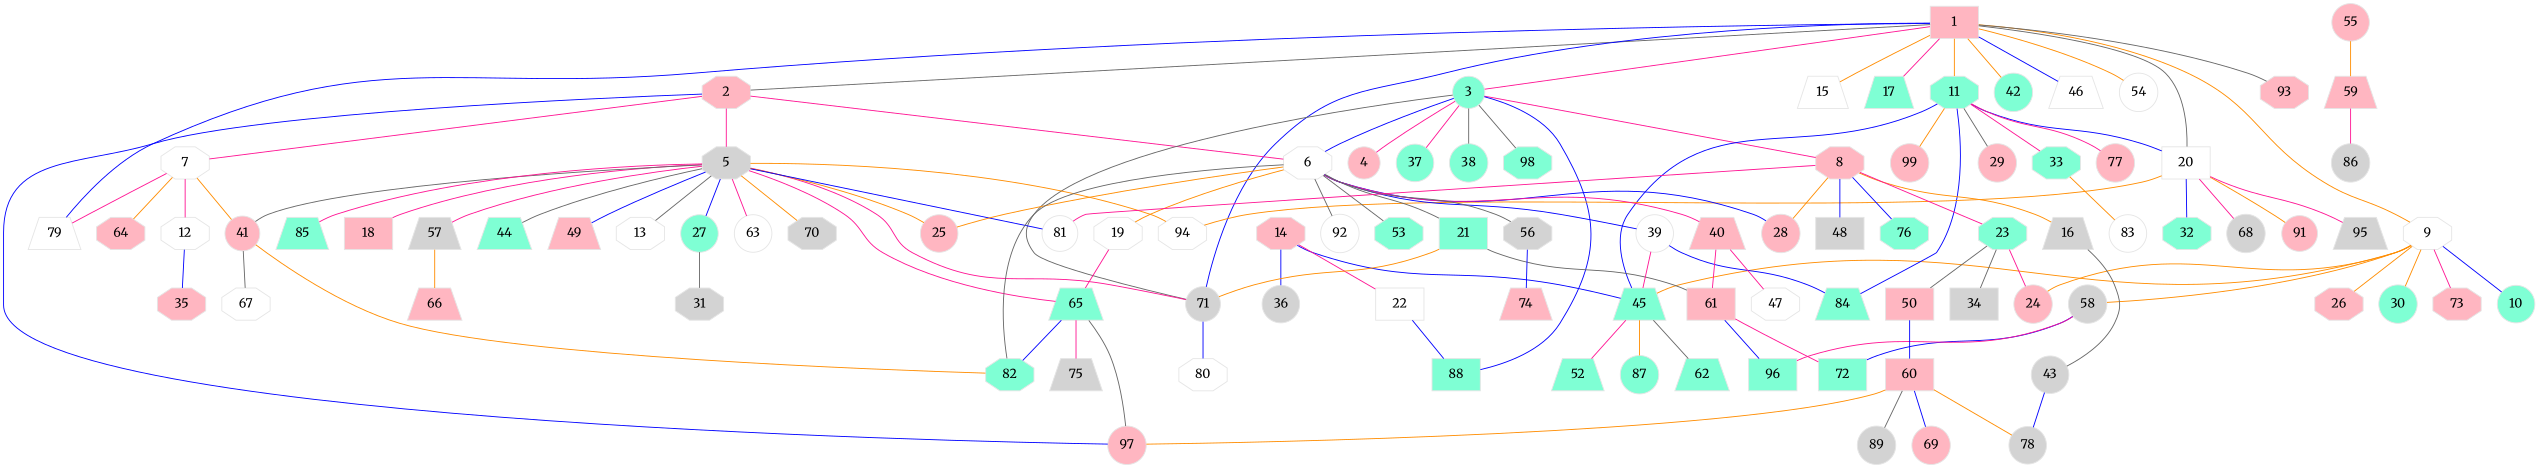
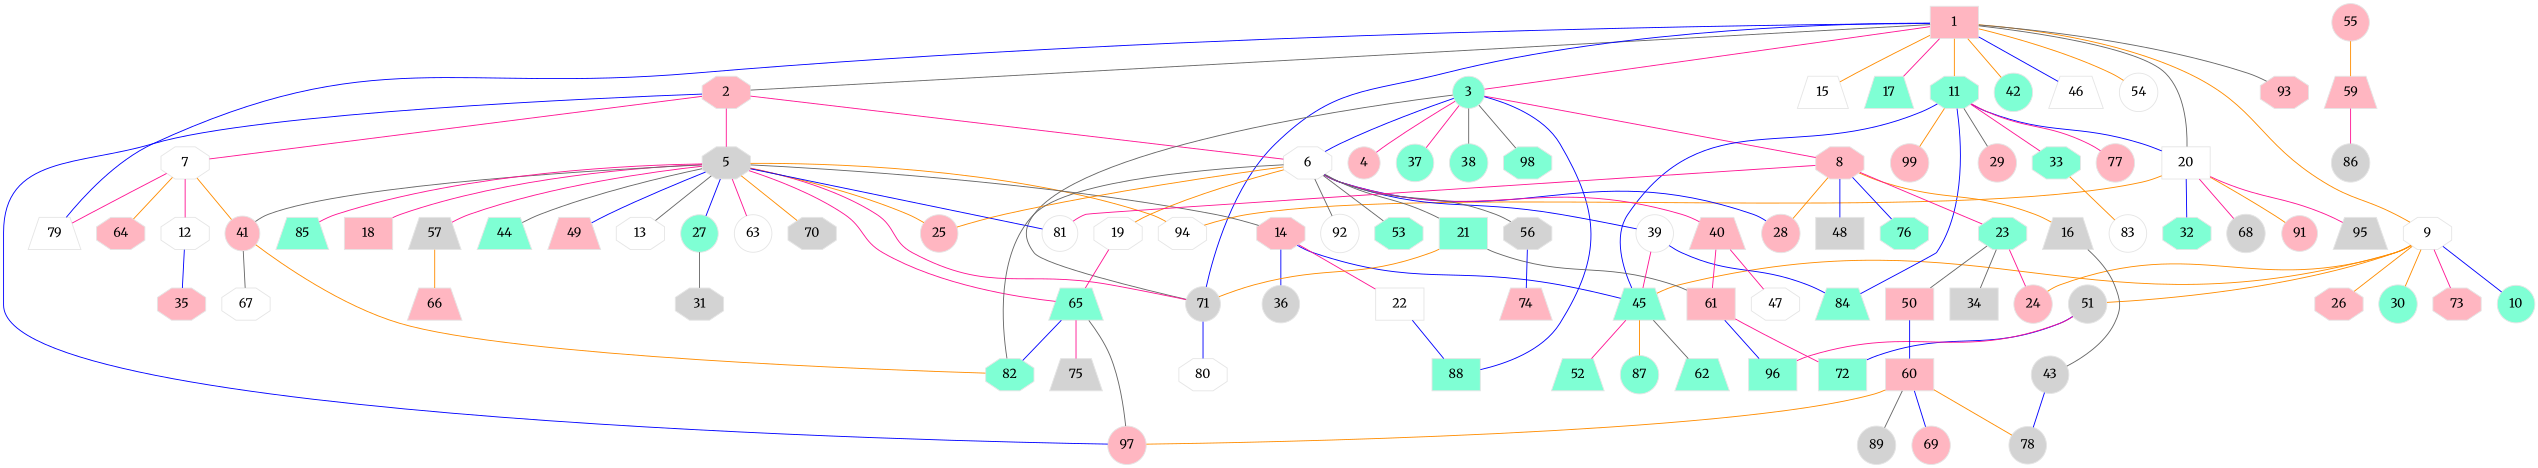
edge "5" -- "14": added
node "58": label "58" -> "51"
